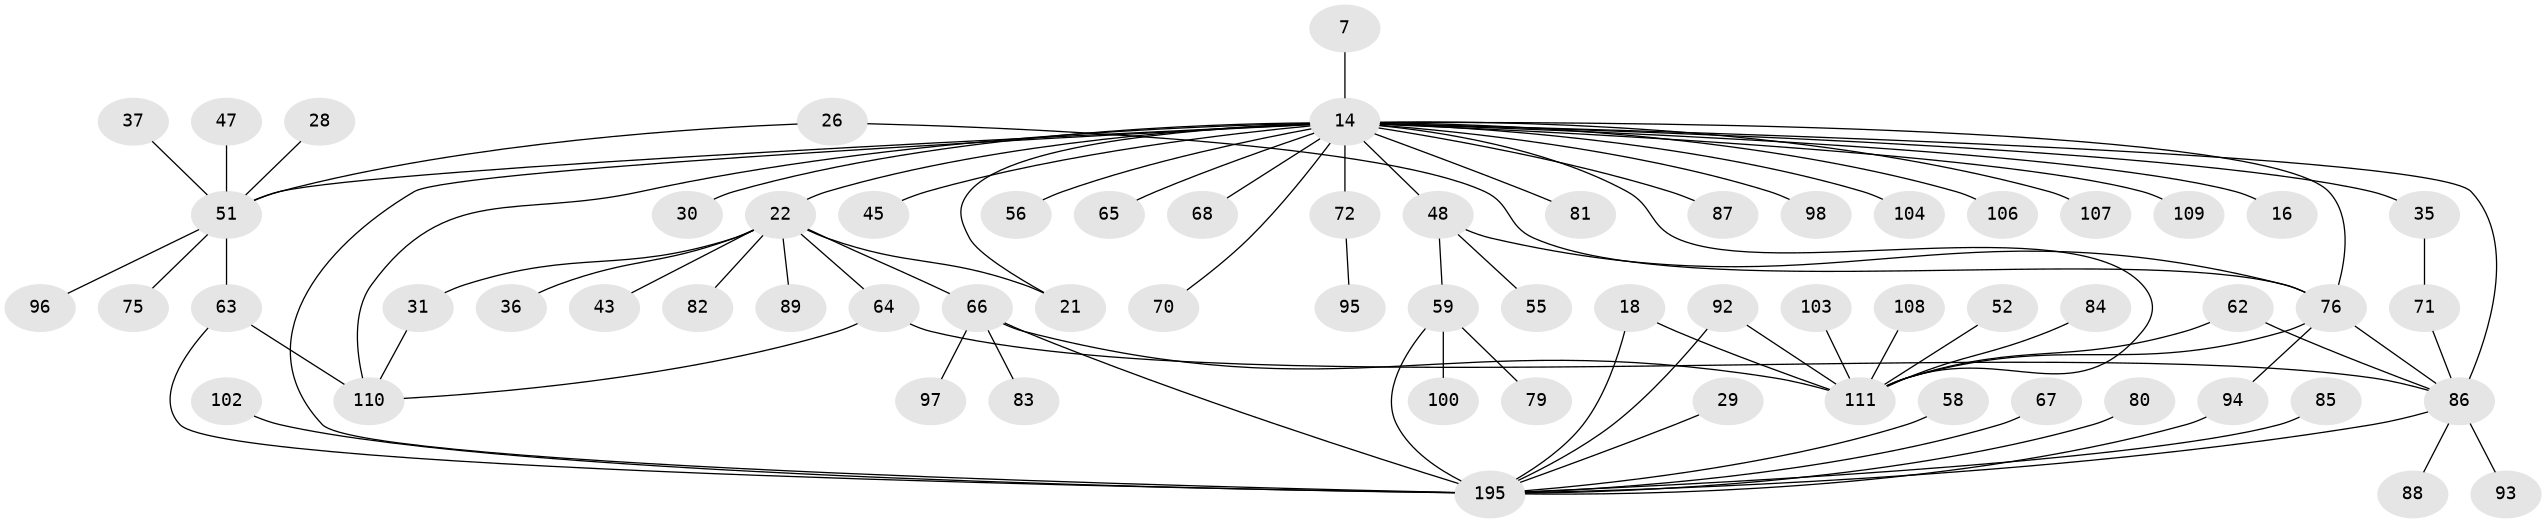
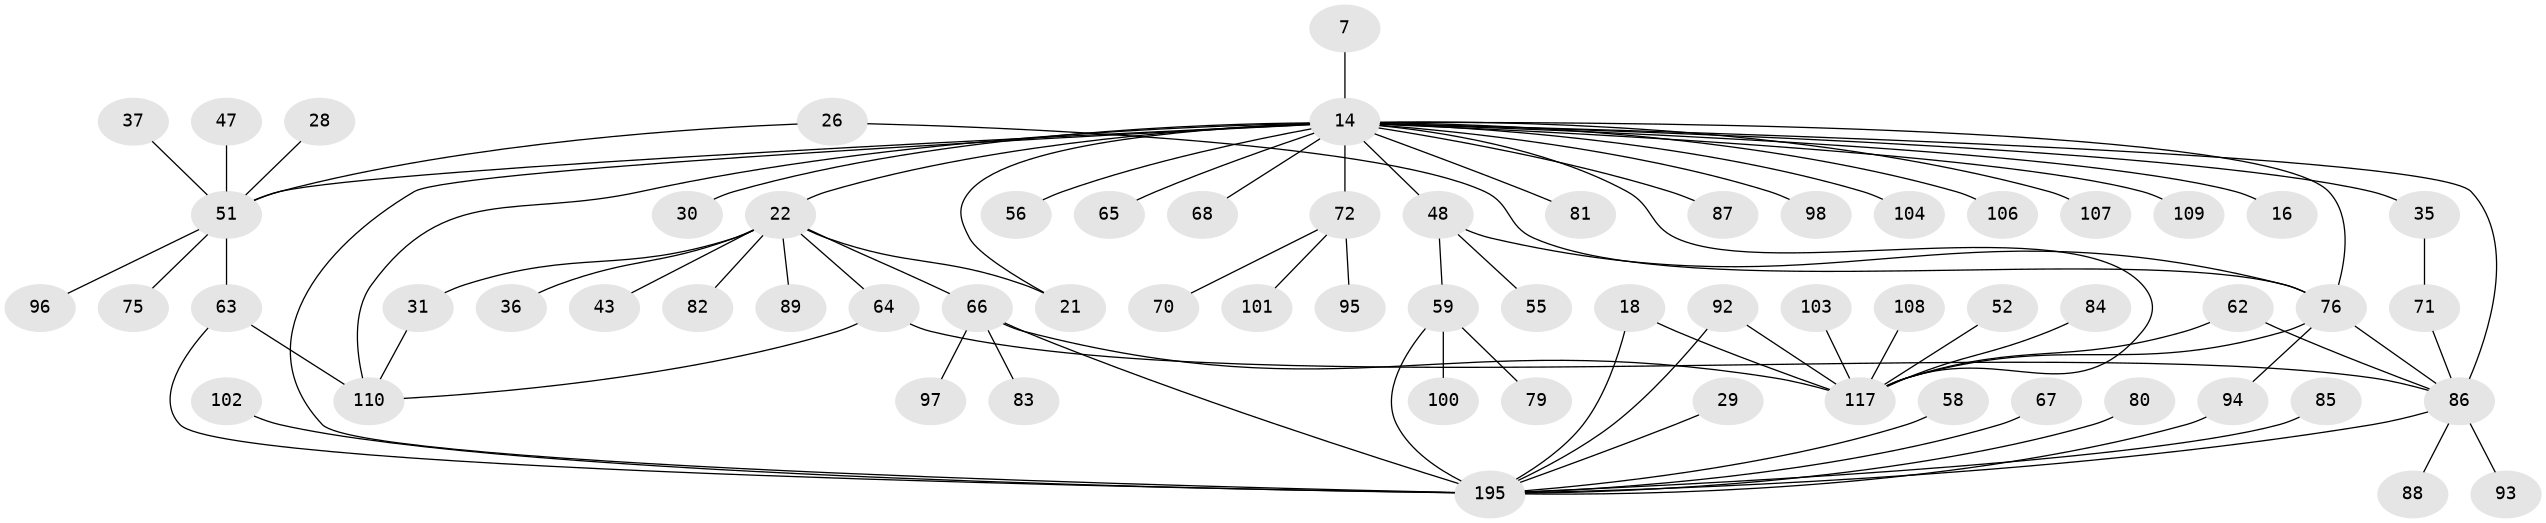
node "45": removed
edge "14" -- "70": now "72" -- "70"
node "101": added
node "111": label "111" -> "117"
